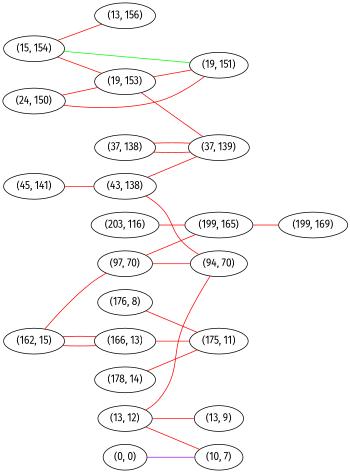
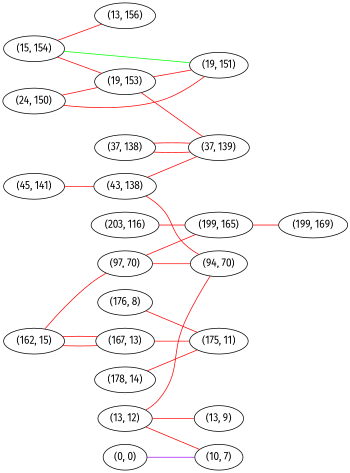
node "(166, 13)": label "(166, 13)" -> "(167, 13)"
